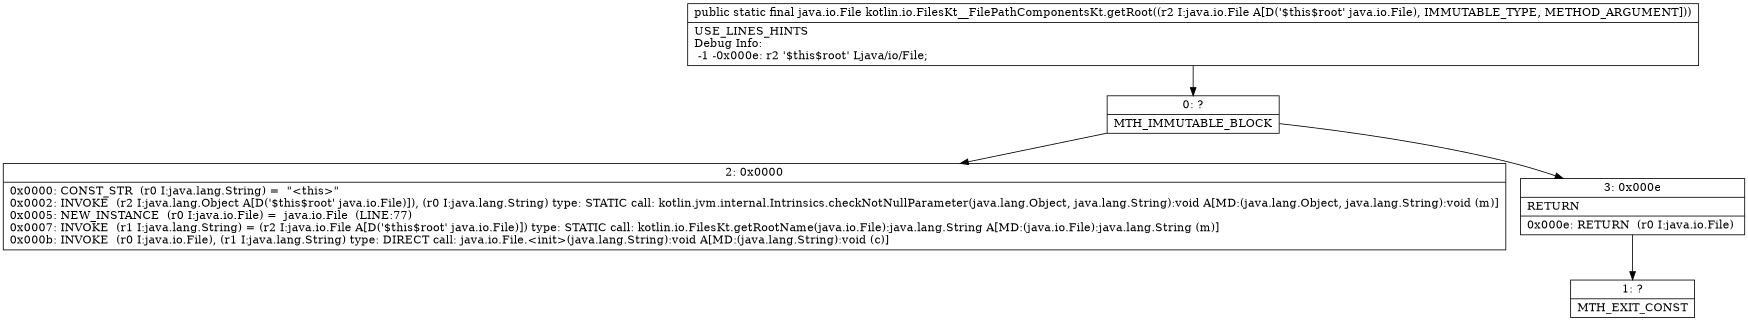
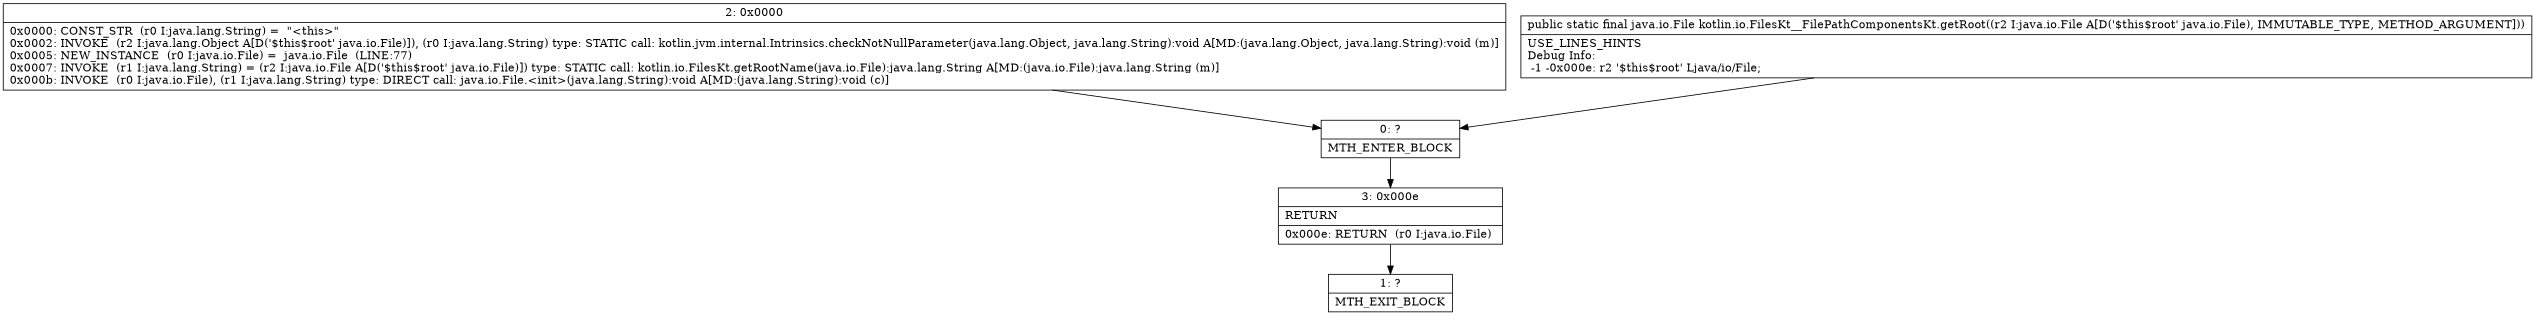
node "0: ?": text "MTH_IMMUTABLE_BLOCK" -> "MTH_ENTER_BLOCK"
edge "0: ?" -> "2: 0x0000": reversed
node "1: ?": text "MTH_EXIT_CONST" -> "MTH_EXIT_BLOCK"
